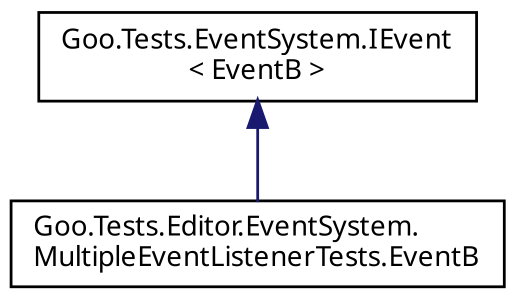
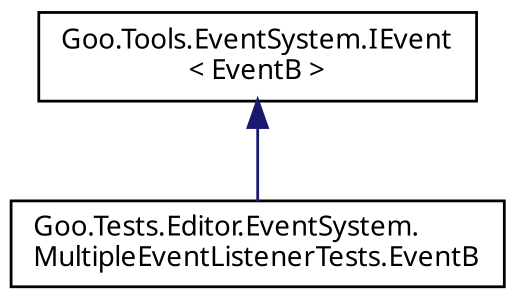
node "Goo.Tests.EventSystem.IEvent < EventB >": label "Goo.Tests.EventSystem.IEvent < EventB >" -> "Goo.Tools.EventSystem.IEvent < EventB >"
